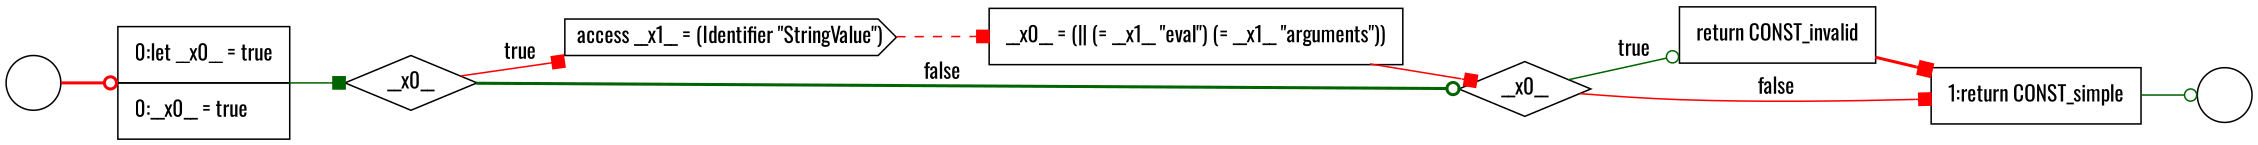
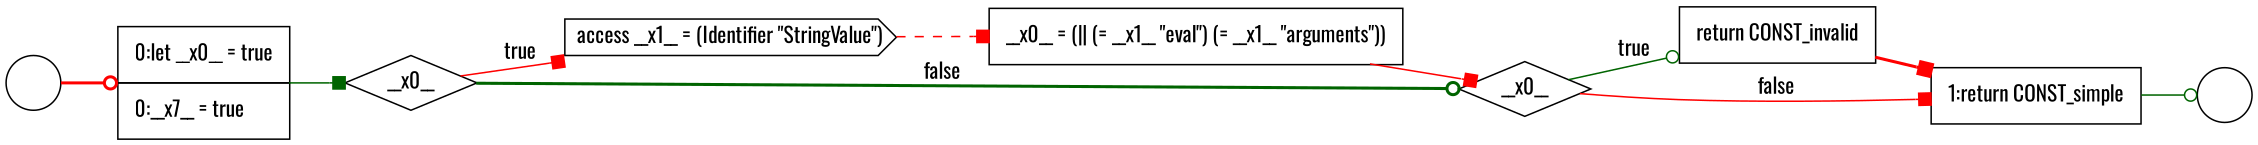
node "0:let __x0__ = true": text "0:__x0__ = true" -> "0:__x7__ = true"
